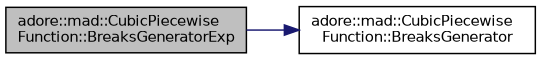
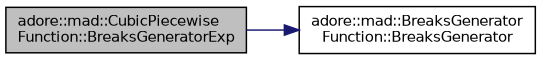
node "adore::mad::CubicPiecewise Function::BreaksGenerator": label "adore::mad::CubicPiecewise Function::BreaksGenerator" -> "adore::mad::BreaksGenerator Function::BreaksGenerator"
